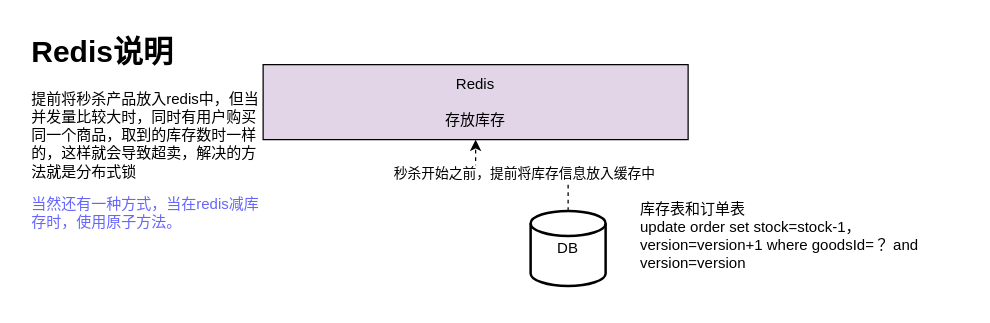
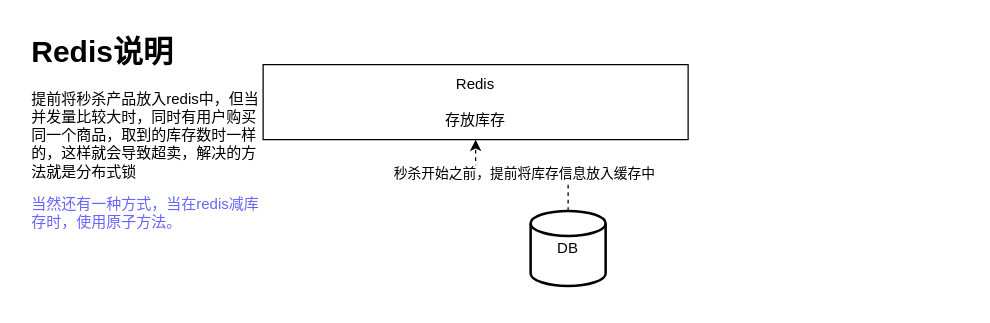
node "Redis 存放库存": fillcolor #e1d5e7 -> #ffffff
node "库存表和订单表 update order set stock=stock-1，version=version+1 where goodsId=？ and version=version": removed
